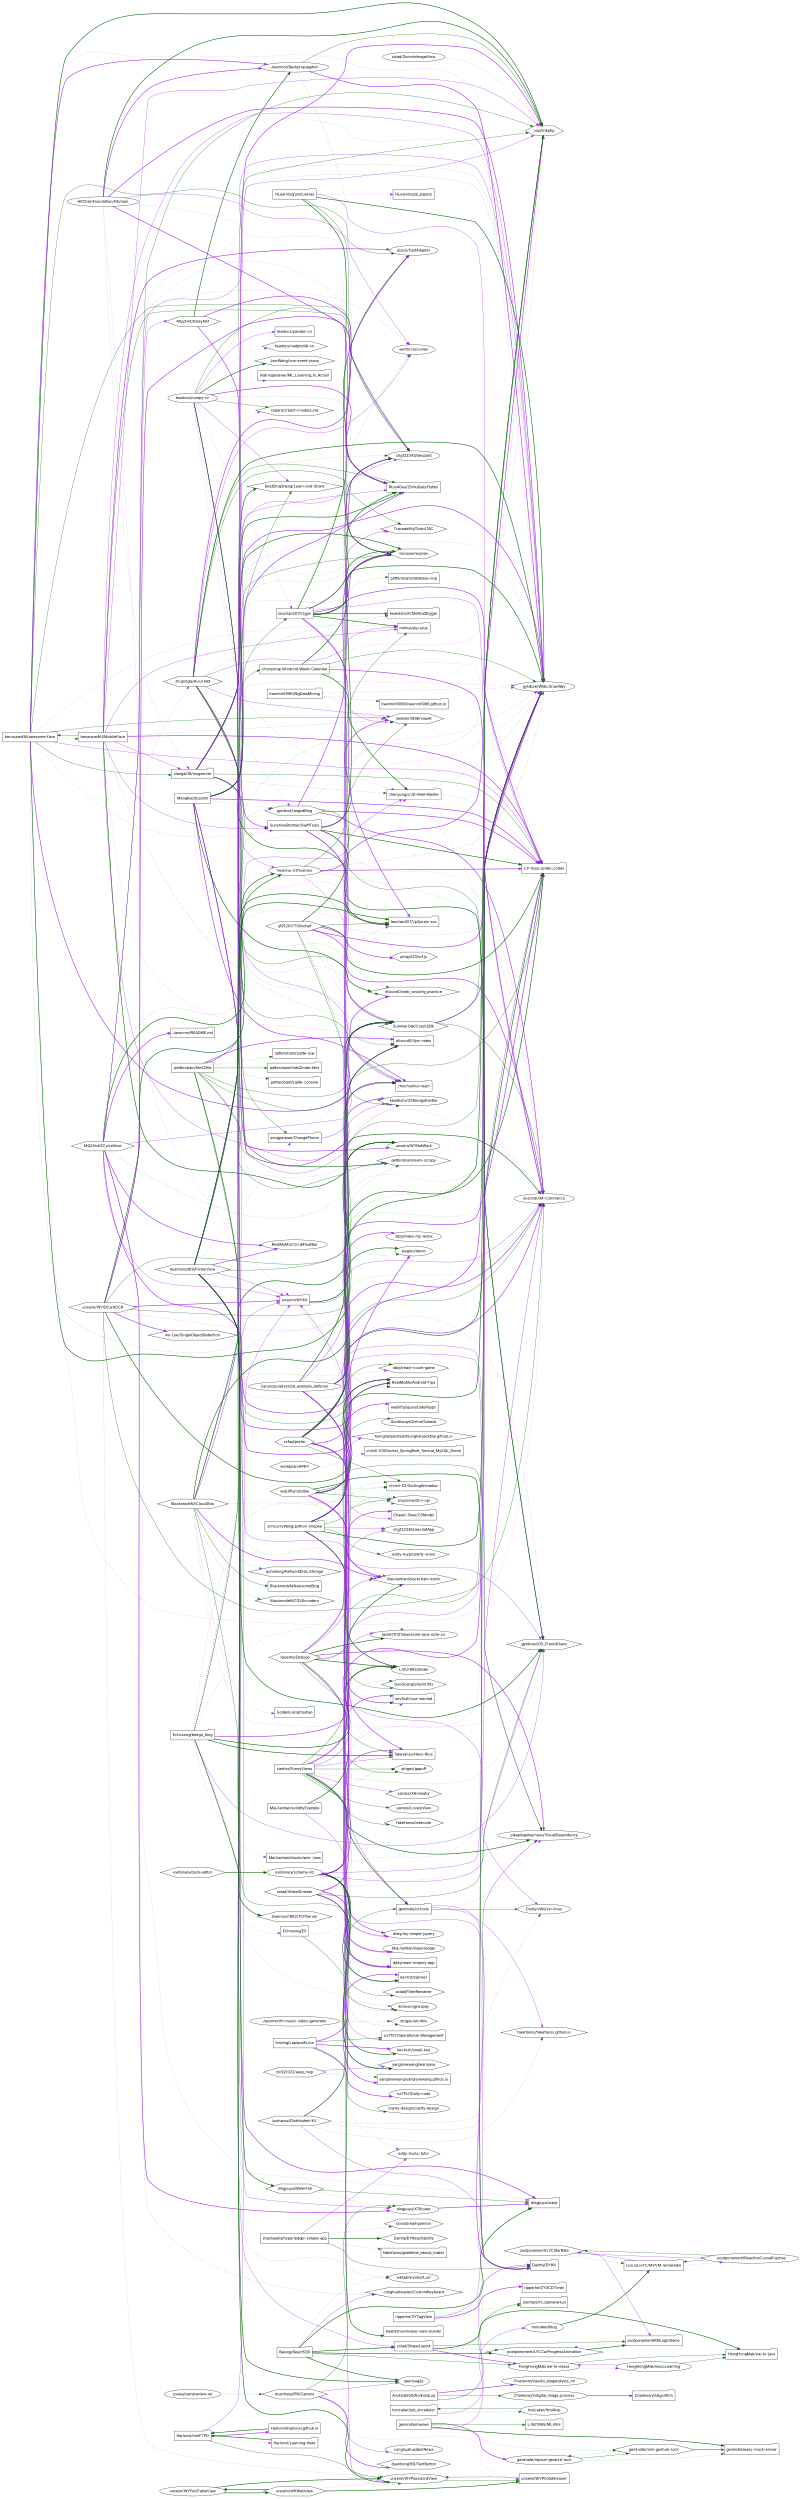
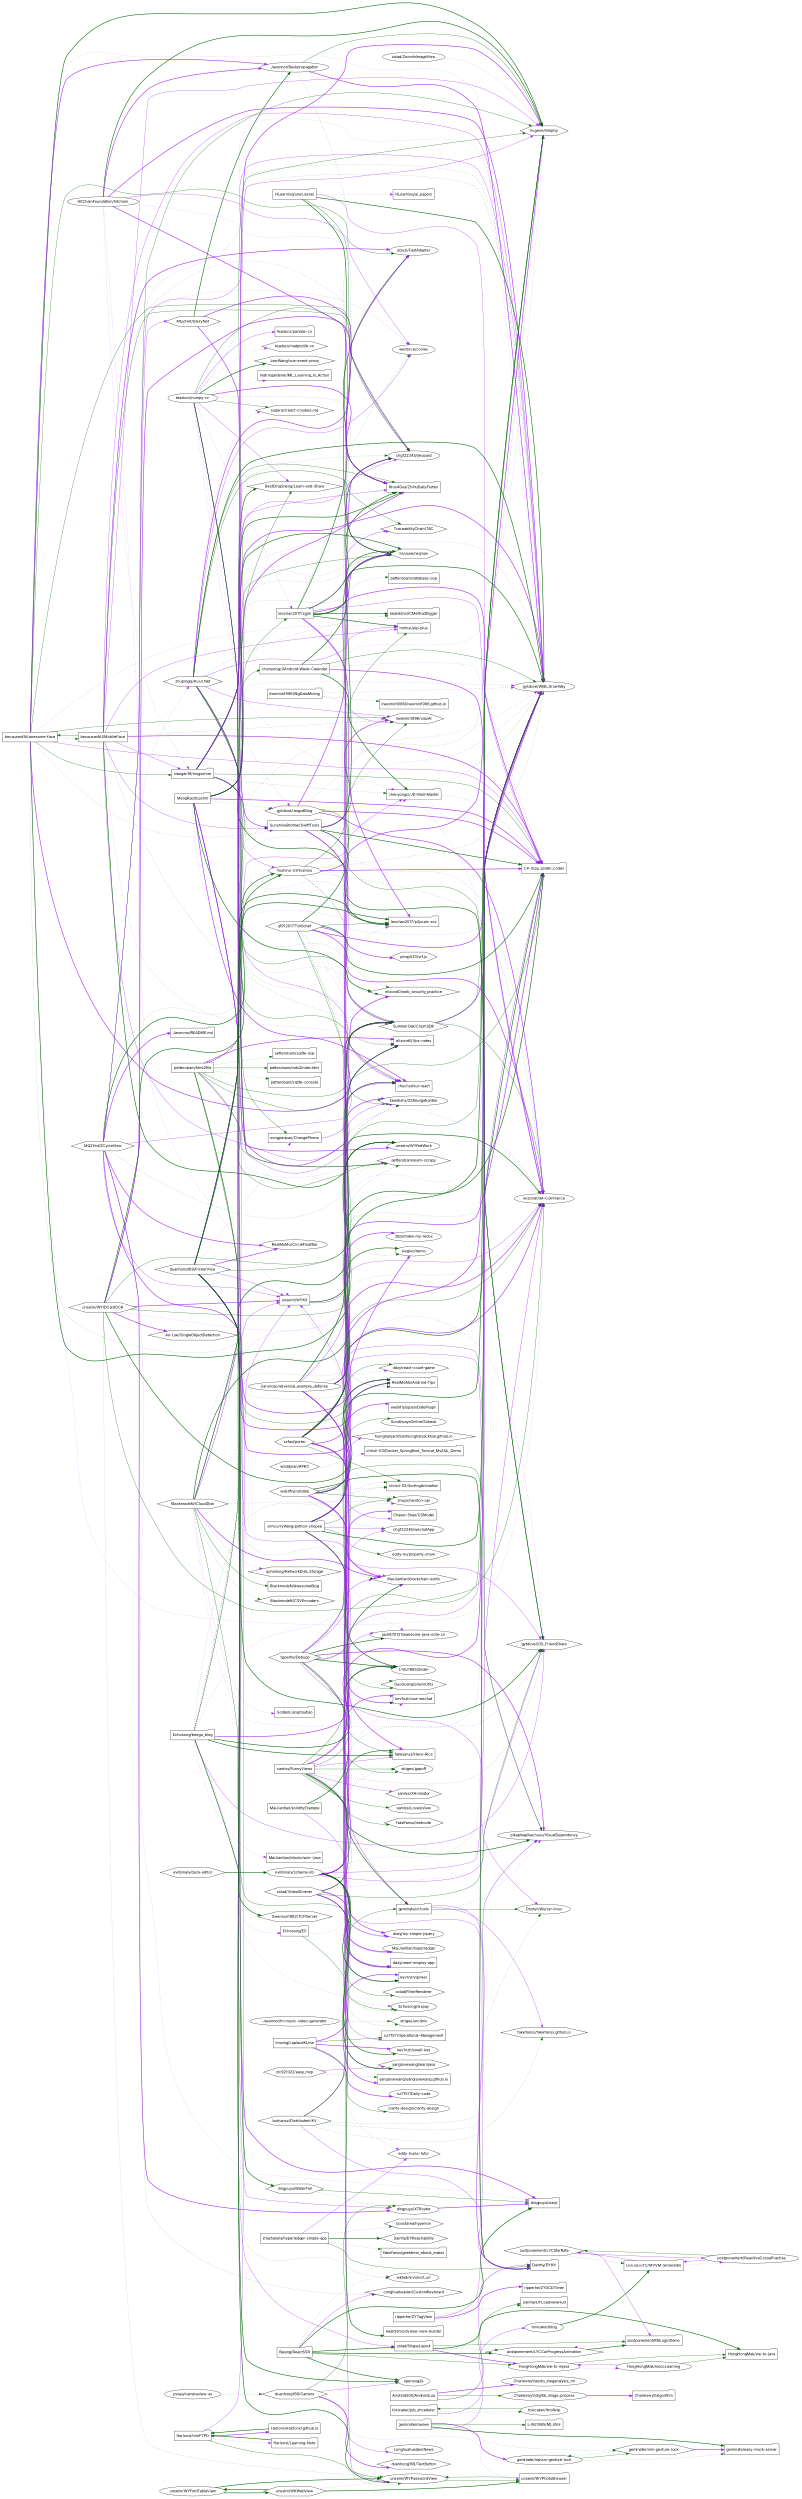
node "oop/linkphp": label "oop/linkphp" -> "liugene/linkphp"
edge "zolad/VideoSlimmer" -> "fakeyanss/Hexo-Rice": color purple -> darkgreen
edge "postponement/ReactiveCocoaPractise" -> "LiuLiuLiuYC/MVVM-Sinaweibo": color darkgreen -> purple
